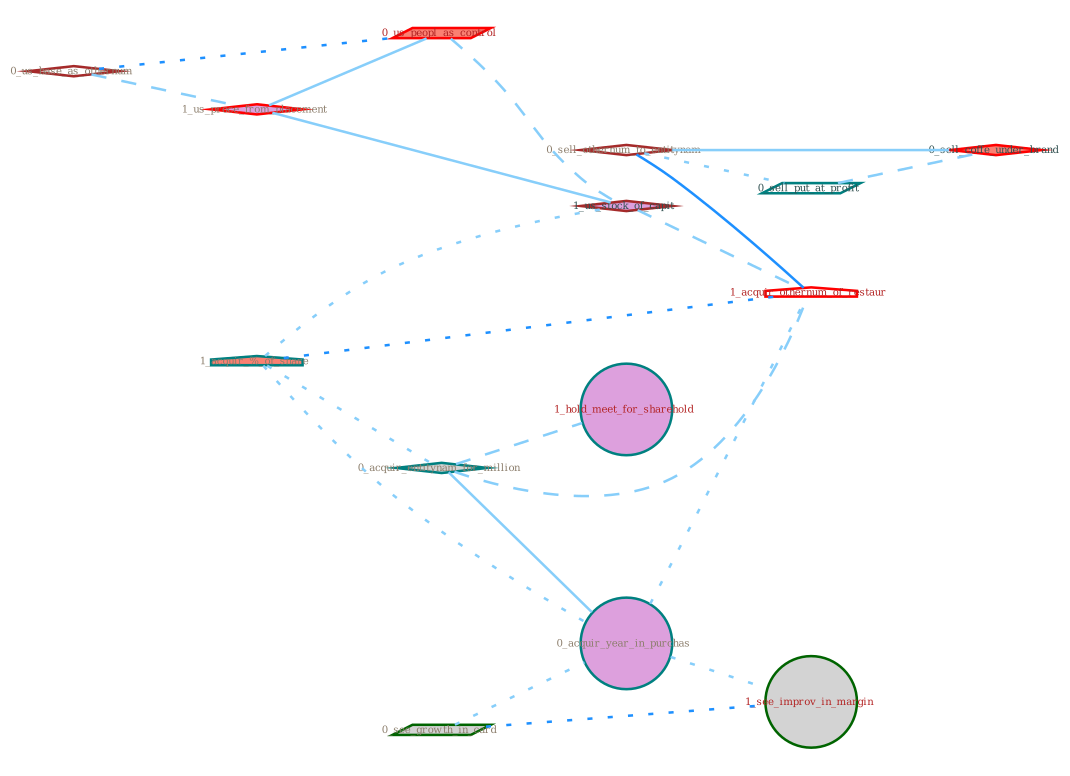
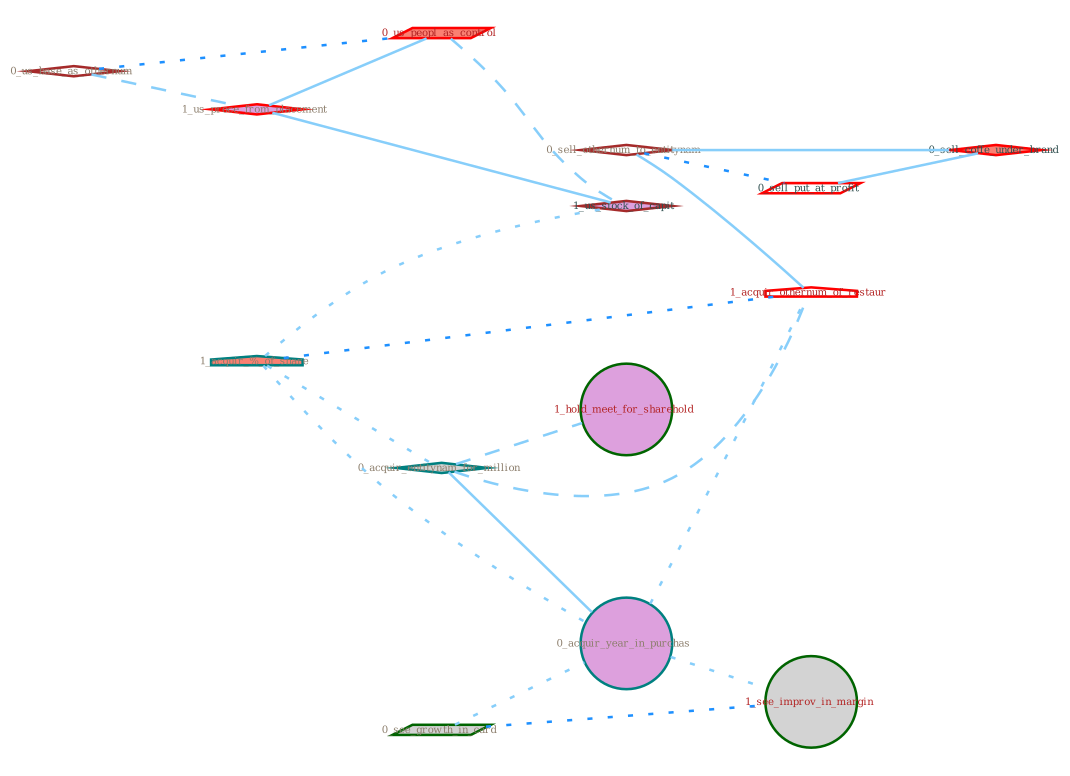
edge "0_sell_othernum_to_entitynam" -- "0_sell_put_at_profit": color #87cefa -> #1e90ff
edge "0_sell_coffe_under_brand" -- "0_sell_put_at_profit": style dashed -> solid
node "0_sell_put_at_profit": color teal -> red
edge "0_sell_othernum_to_entitynam" -- "1_acquir_othernum_of_restaur": color #1e90ff -> #87cefa
edge "1_us_stock_of_capit" -- "1_acquir_othernum_of_restaur": removed
node "1_hold_meet_for_sharehold": color teal -> darkgreen
